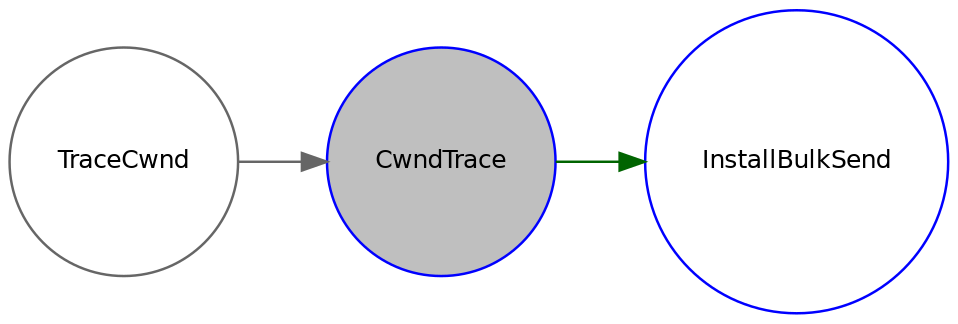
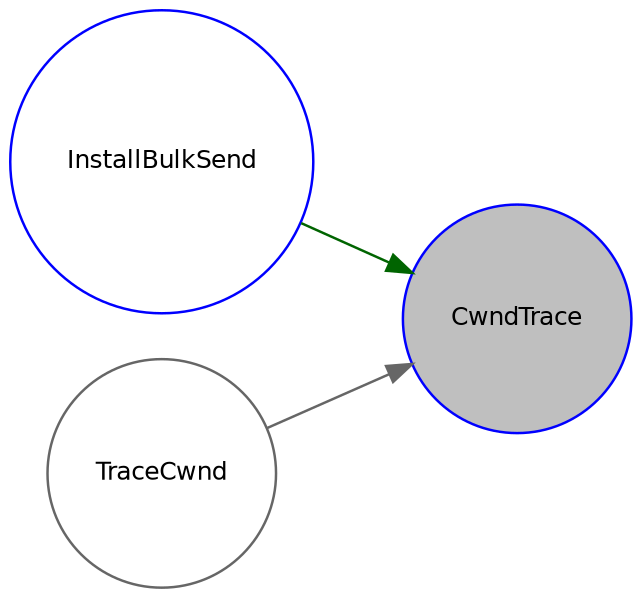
edge "CwndTrace" -> "InstallBulkSend": reversed
